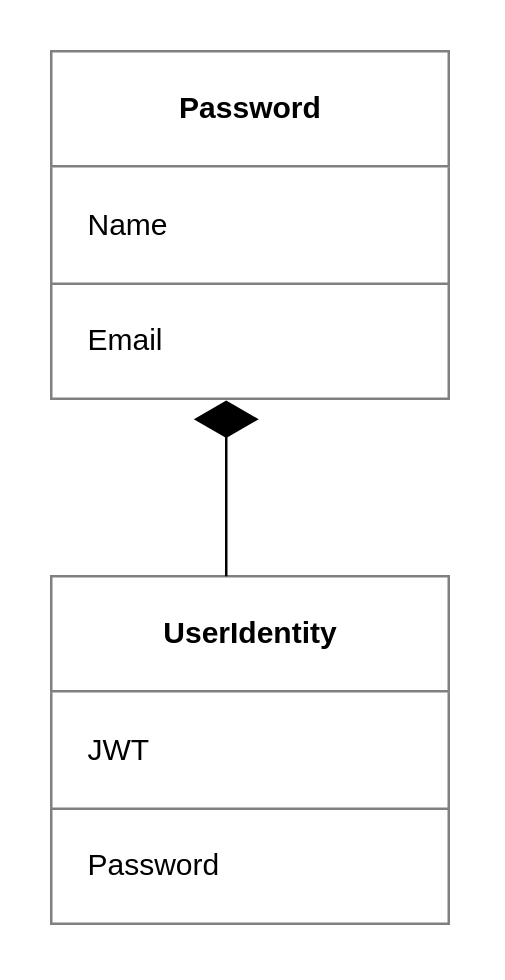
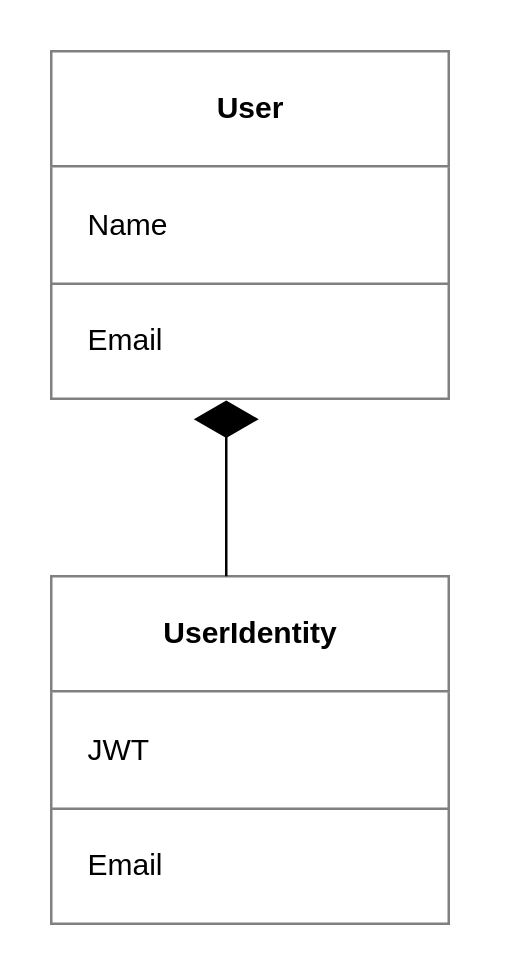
node "Password Name Email": label "Password Name Email" -> "User Name Email"
node "UserIdentity JWT Password": label "UserIdentity JWT Password" -> "UserIdentity JWT Email"
